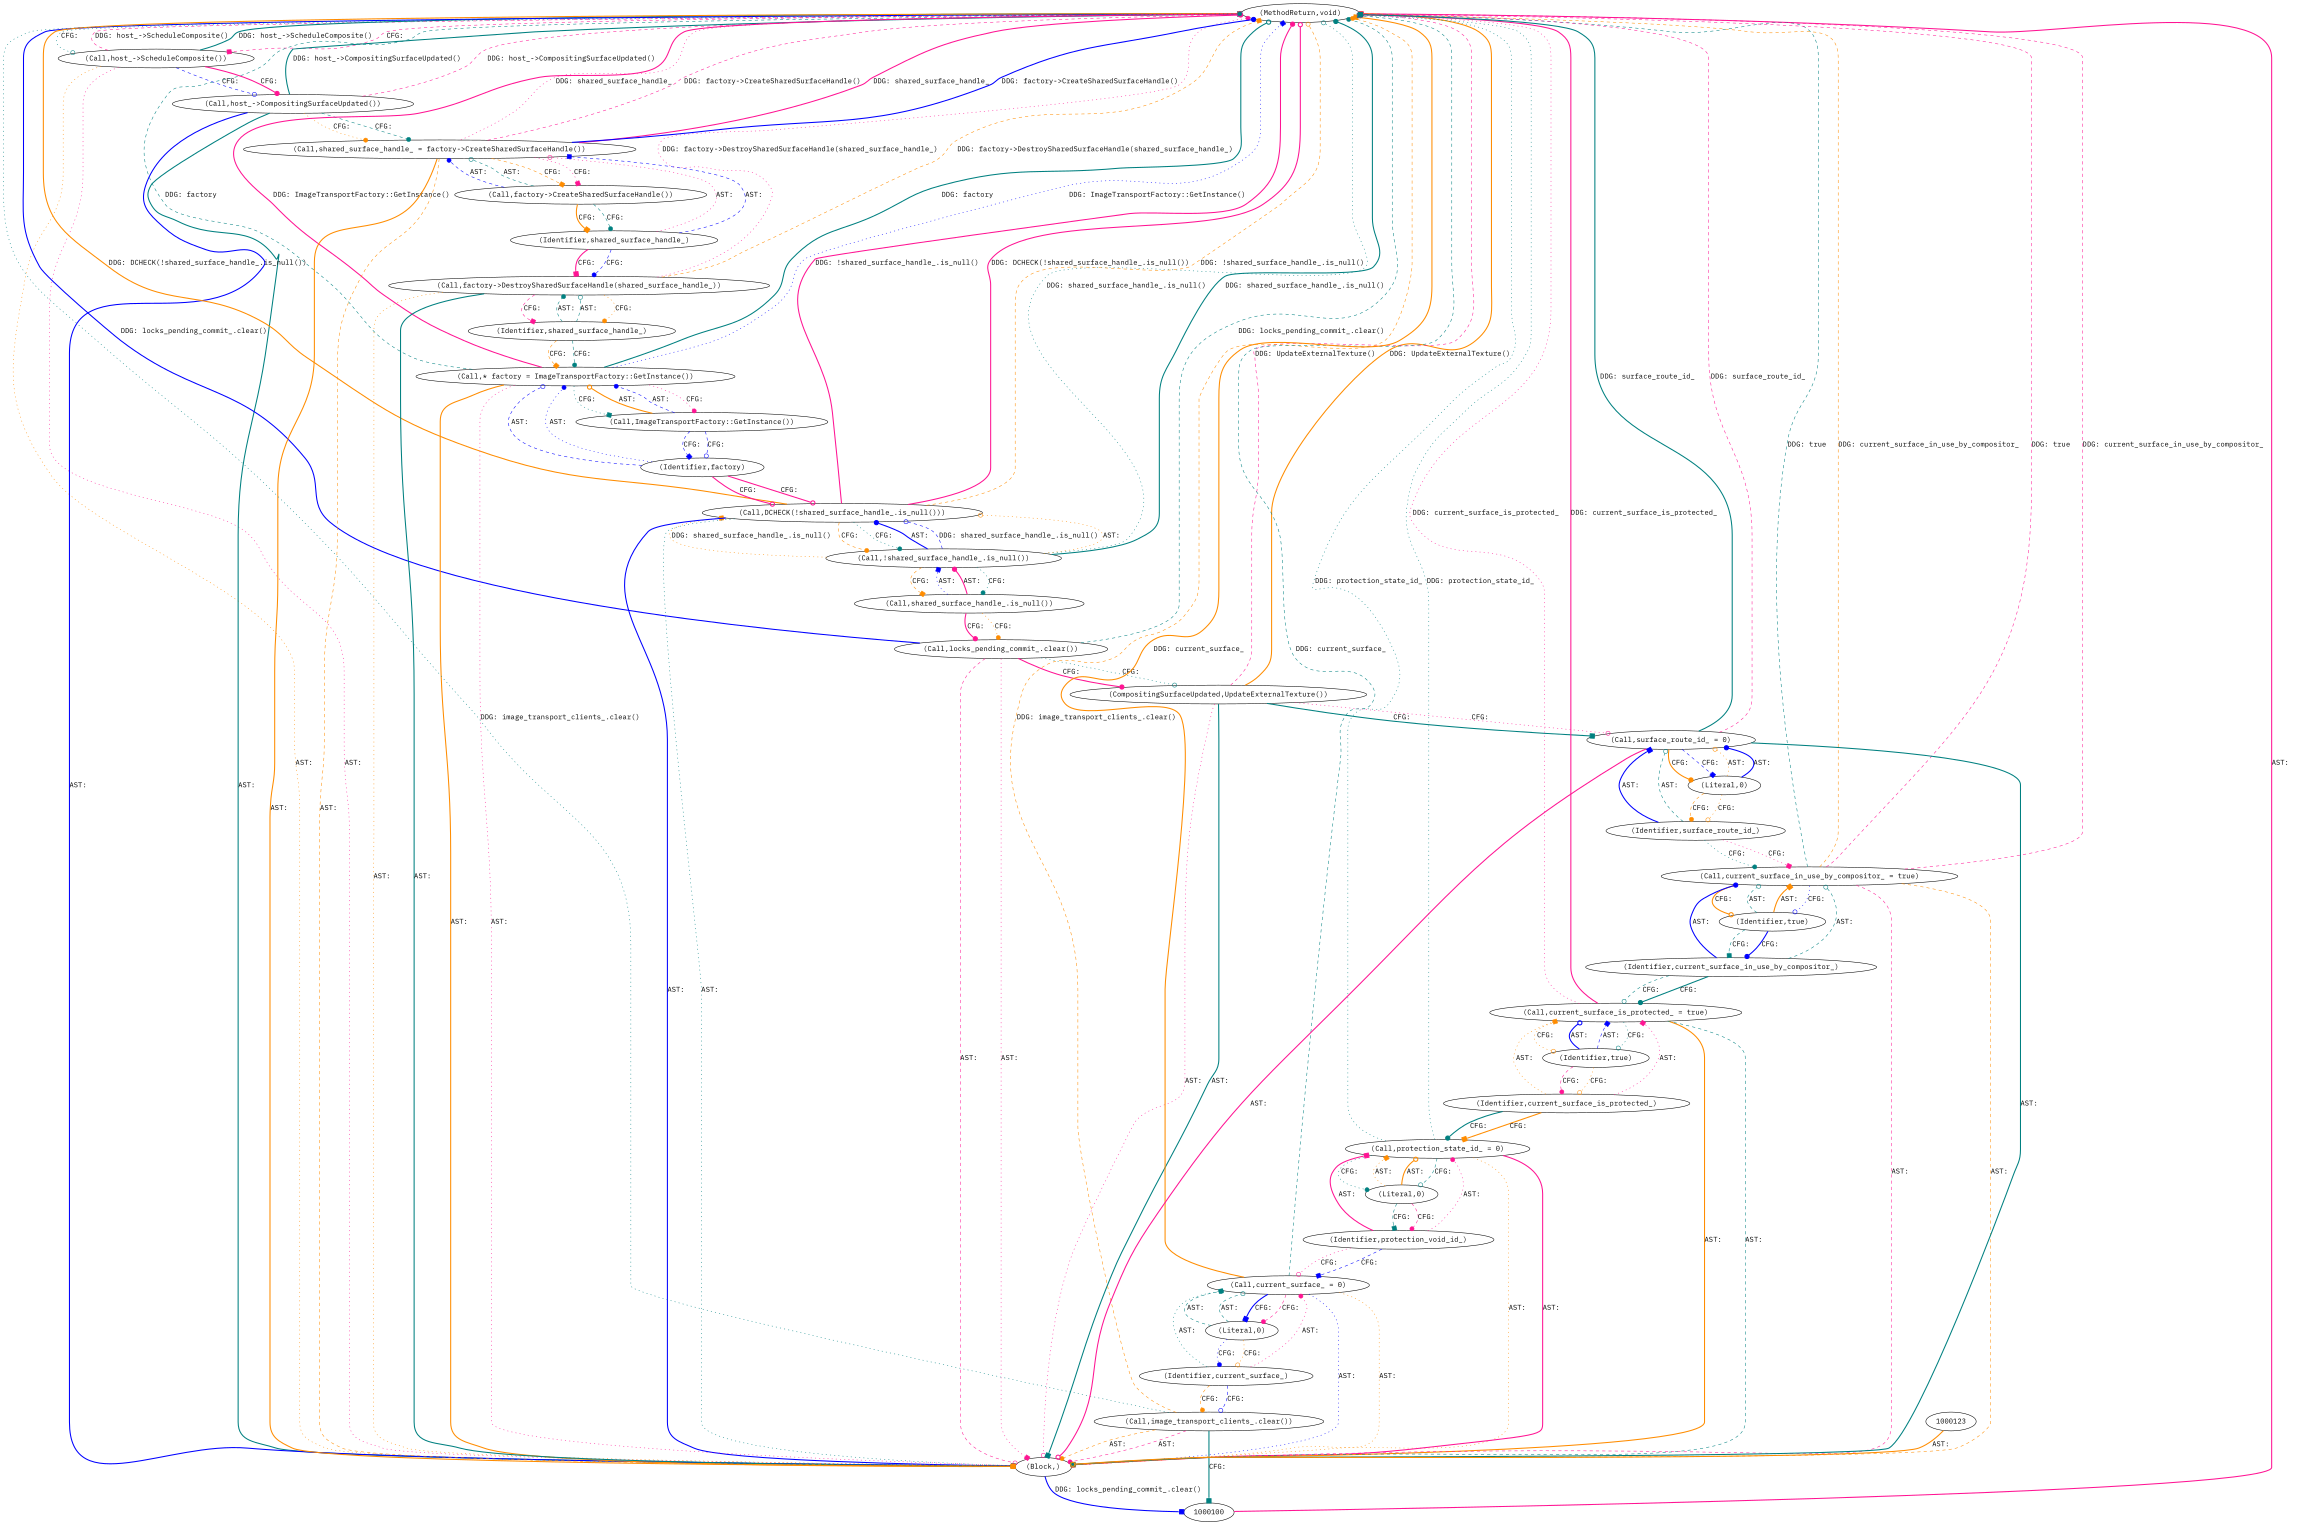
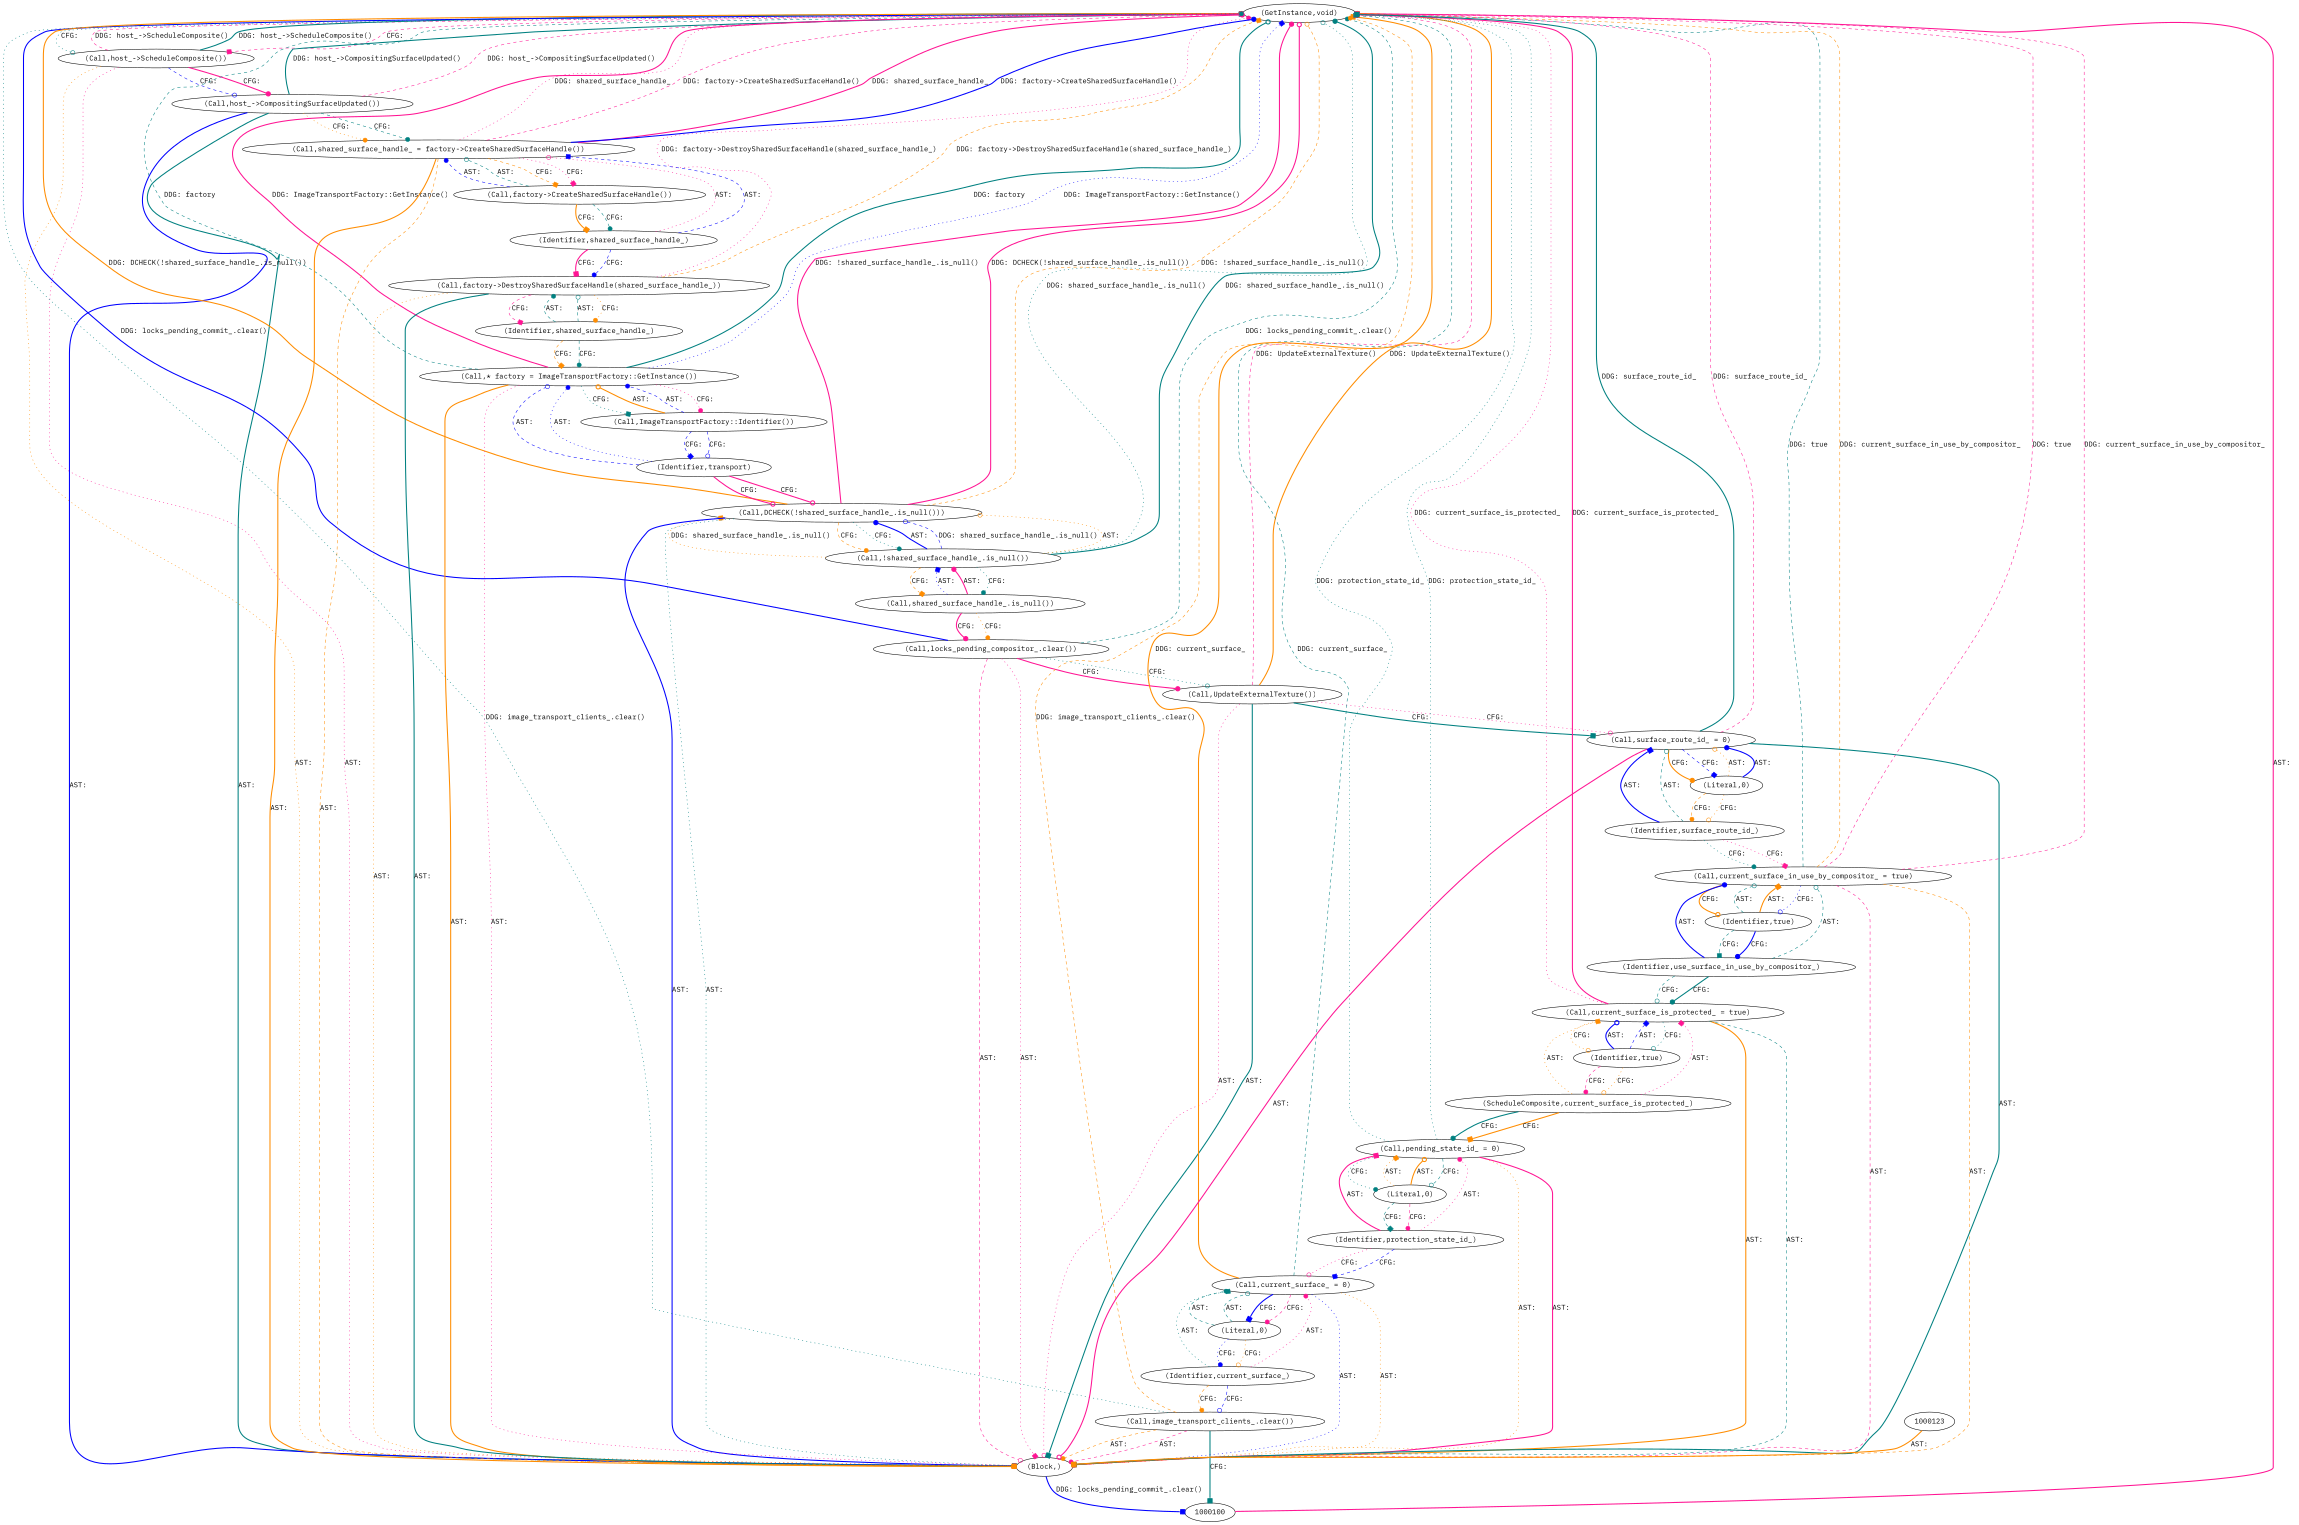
node "(MethodReturn,void)": label "(MethodReturn,void)" -> "(GetInstance,void)"
node "(Call,ImageTransportFactory::GetInstance())": label "(Call,ImageTransportFactory::GetInstance())" -> "(Call,ImageTransportFactory::Identifier())"
node "(Identifier,factory)": label "(Identifier,factory)" -> "(Identifier,transport)"
node "(Call,locks_pending_commit_.clear())": label "(Call,locks_pending_commit_.clear())" -> "(Call,locks_pending_compositor_.clear())"
node "(CompositingSurfaceUpdated,UpdateExternalTexture())": label "(CompositingSurfaceUpdated,UpdateExternalTexture())" -> "(Call,UpdateExternalTexture())"
node "(Identifier,current_surface_in_use_by_compositor_)": label "(Identifier,current_surface_in_use_by_compositor_)" -> "(Identifier,use_surface_in_use_by_compositor_)"
node "(Identifier,current_surface_is_protected_)": label "(Identifier,current_surface_is_protected_)" -> "(ScheduleComposite,current_surface_is_protected_)"
node "(Call,protection_state_id_ = 0)": label "(Call,protection_state_id_ = 0)" -> "(Call,pending_state_id_ = 0)"
node "(Identifier,protection_void_id_)": label "(Identifier,protection_void_id_)" -> "(Identifier,protection_state_id_)"
edge "1000123" -> "(Block,)": arrowhead odot -> box
